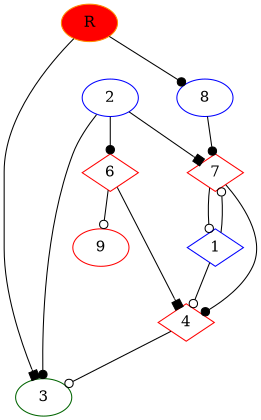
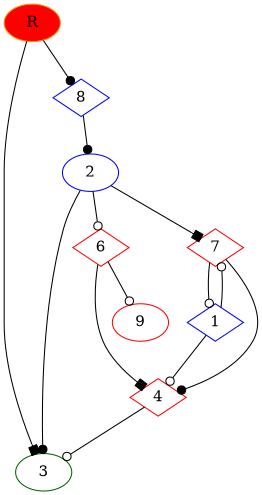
node "8": shape ellipse -> diamond
edge "2" -> "6": arrowhead dot -> odot
edge "8" -> "7": now "8" -> "2"
